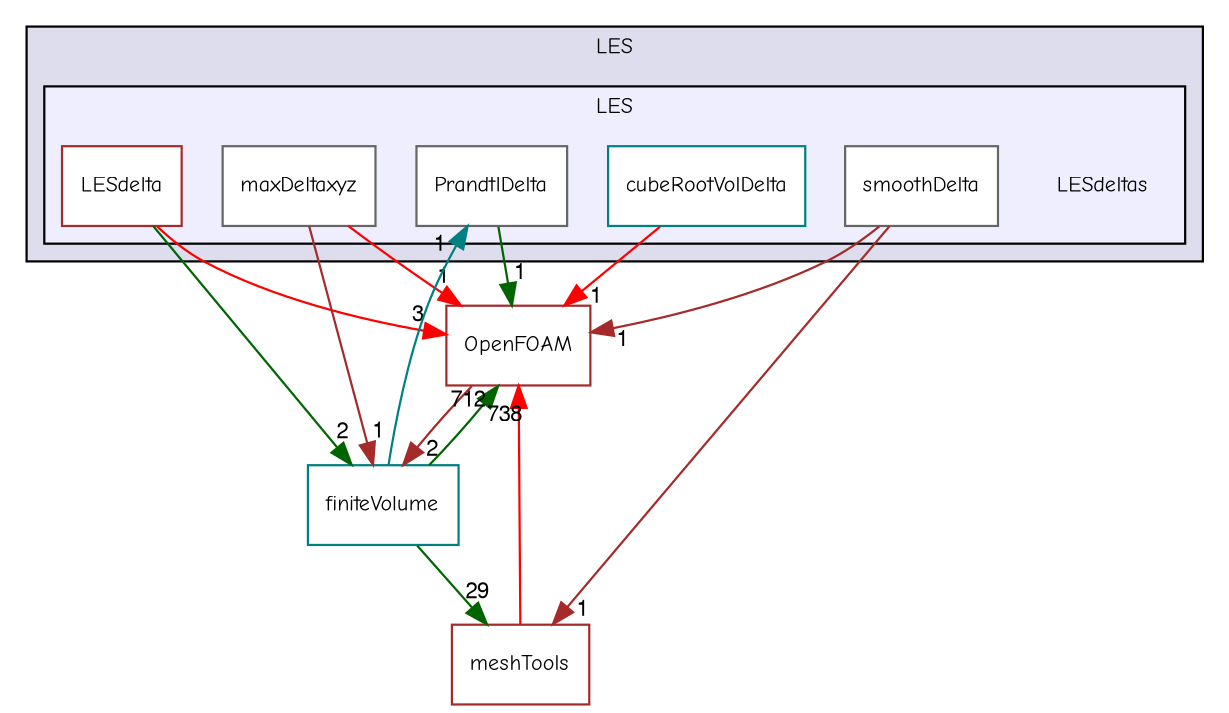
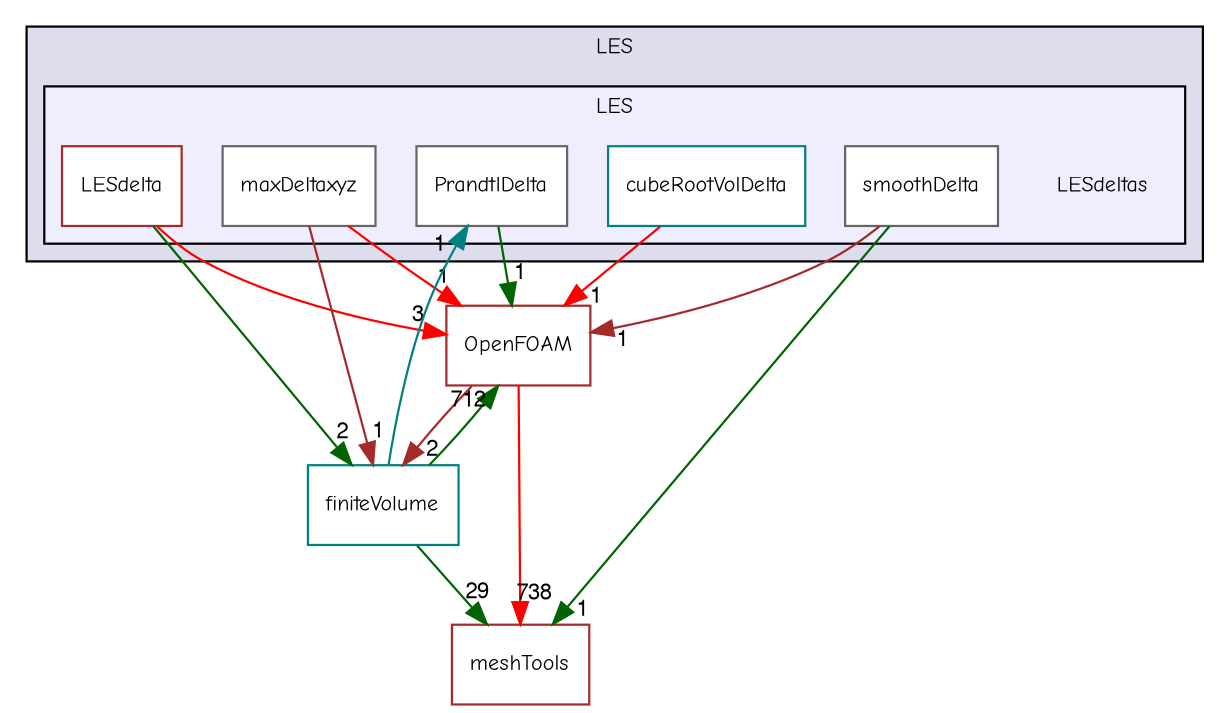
edge "smoothDelta" -> "meshTools": color brown -> darkgreen
edge "meshTools" -> "OpenFOAM": reversed
